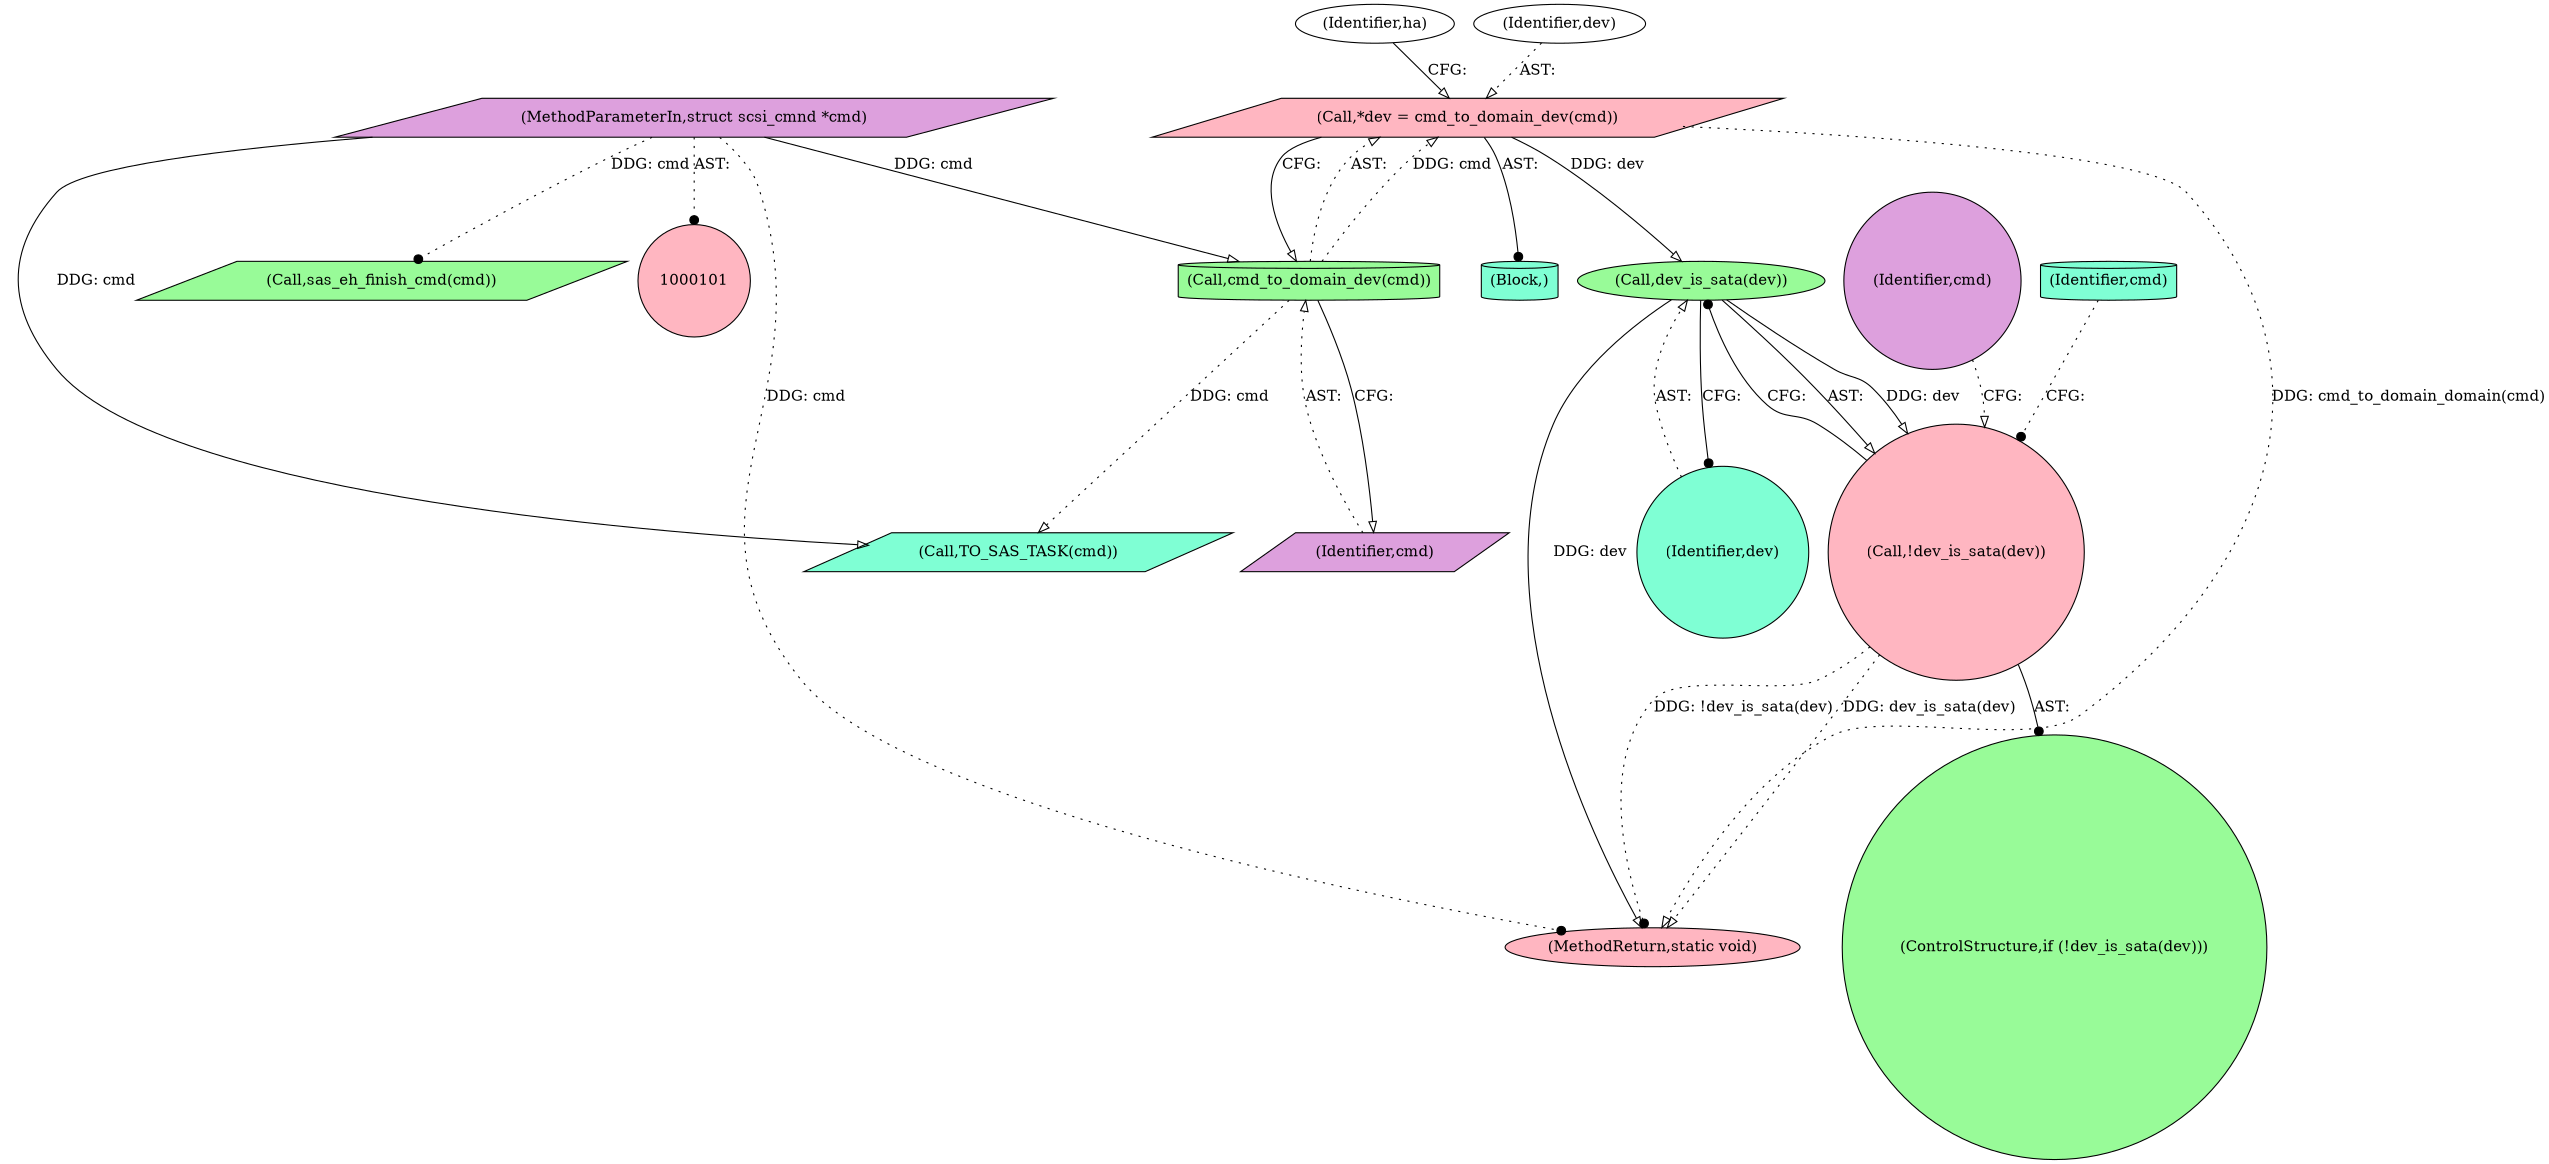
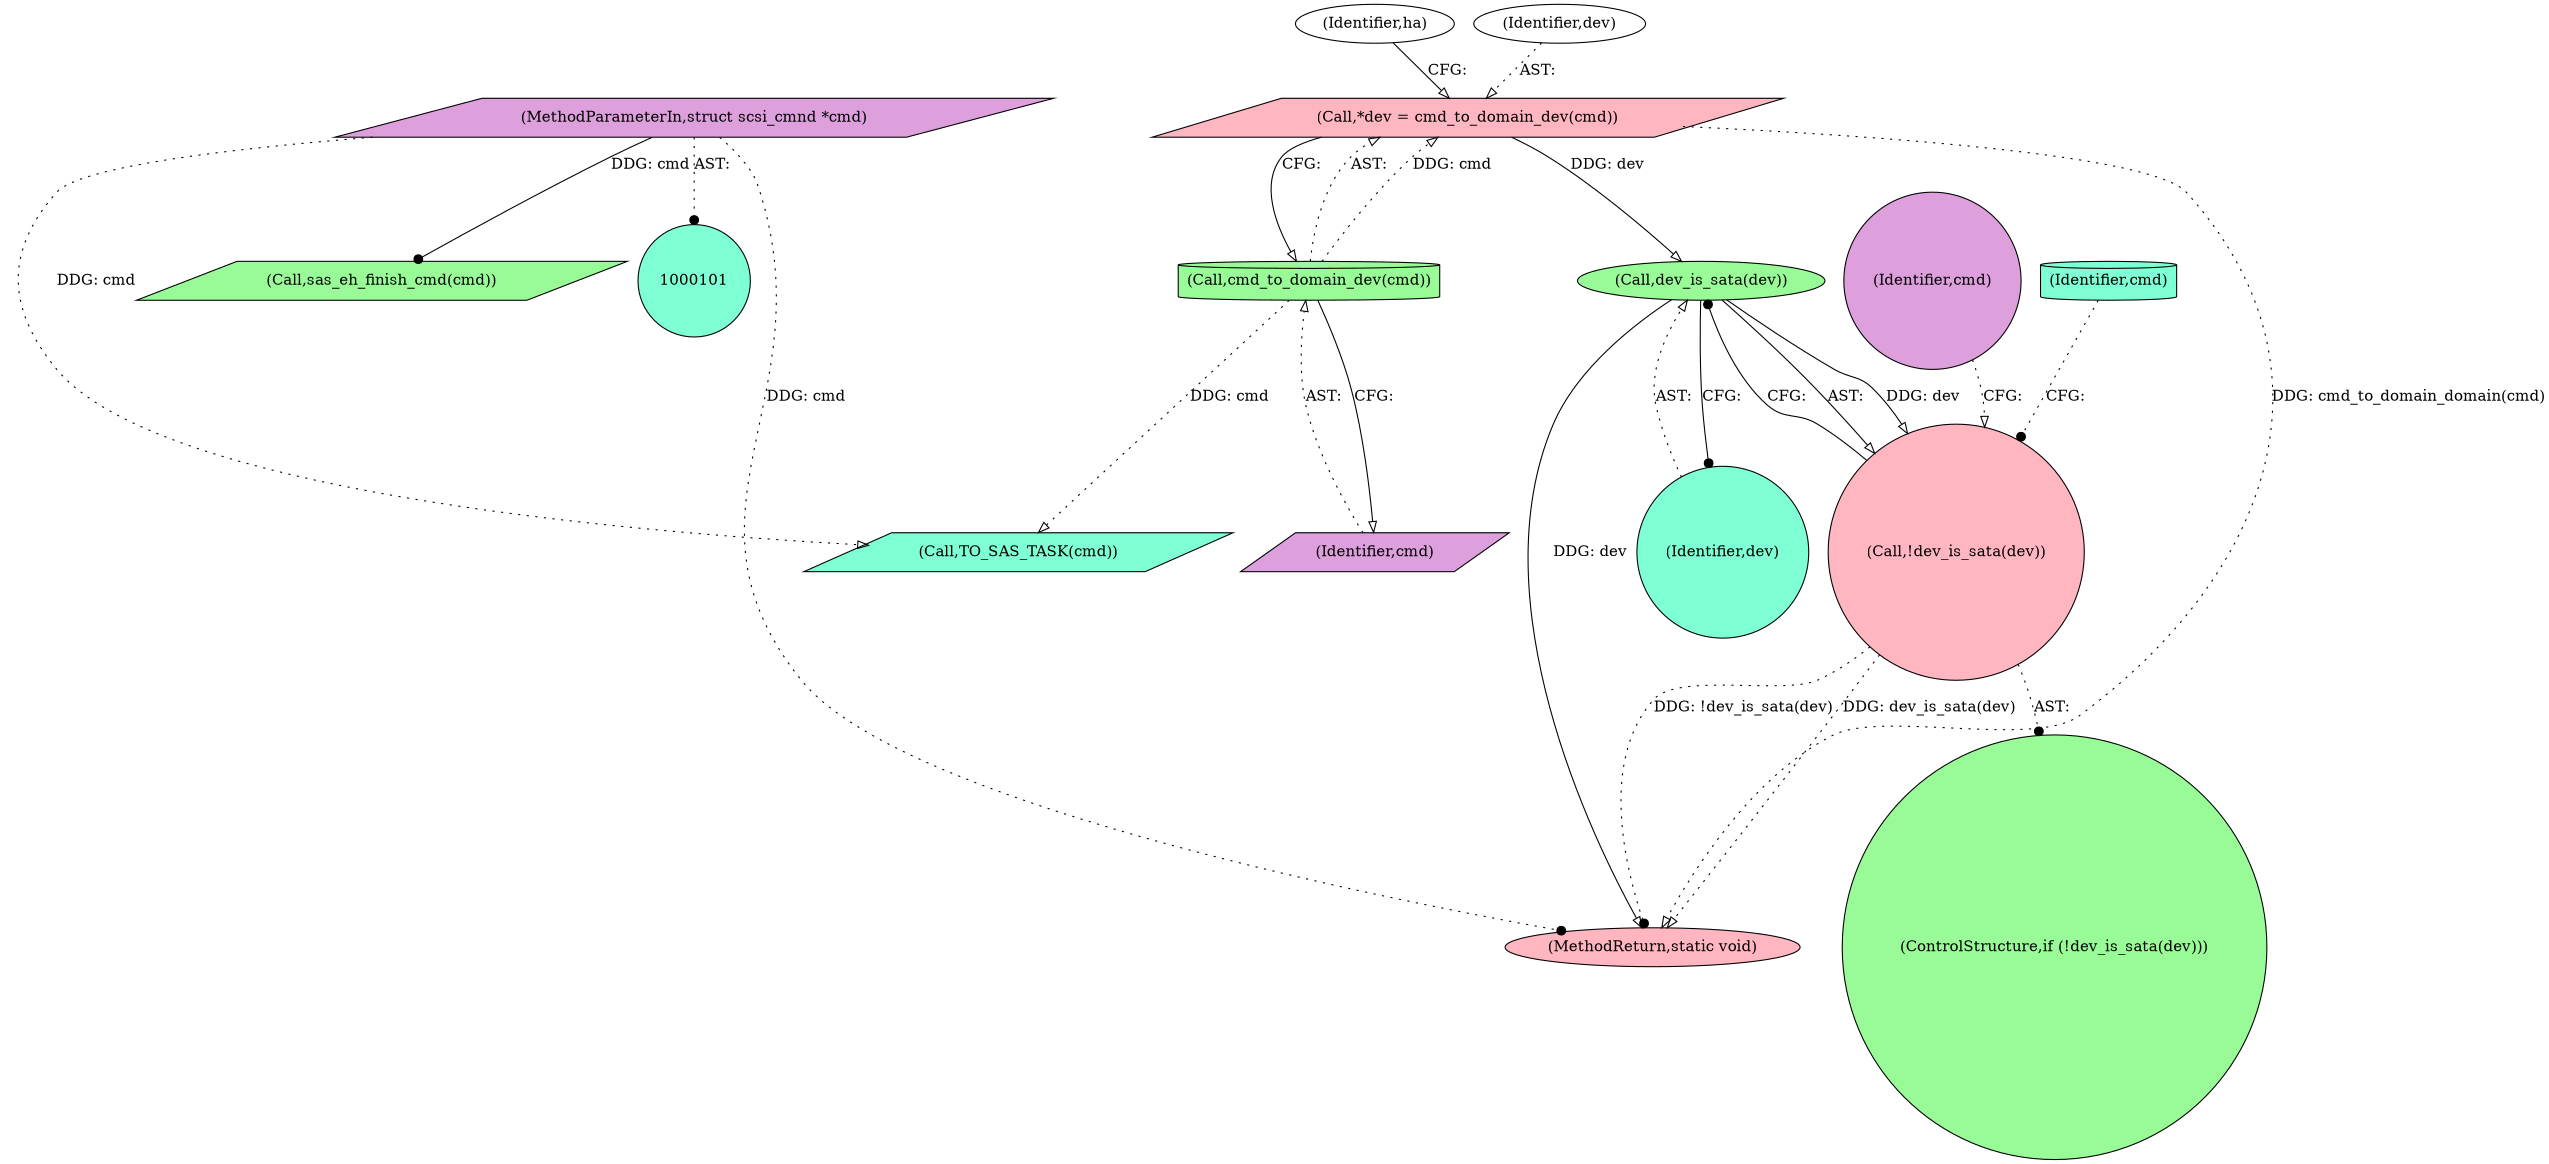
edge "(MethodParameterIn,struct scsi_cmnd *cmd)" -> "(Call,sas_eh_finish_cmd(cmd))": style dotted -> solid
edge "(MethodParameterIn,struct scsi_cmnd *cmd)" -> "(Call,cmd_to_domain_dev(cmd))": removed, label "DDG: cmd"
node "1000101": fillcolor lightpink -> aquamarine
node "(Block,)": removed
edge "(MethodParameterIn,struct scsi_cmnd *cmd)" -> "(Call,TO_SAS_TASK(cmd))": style solid -> dotted
edge "(Call,!dev_is_sata(dev))" -> "(ControlStructure,if (!dev_is_sata(dev)))": style solid -> dotted
